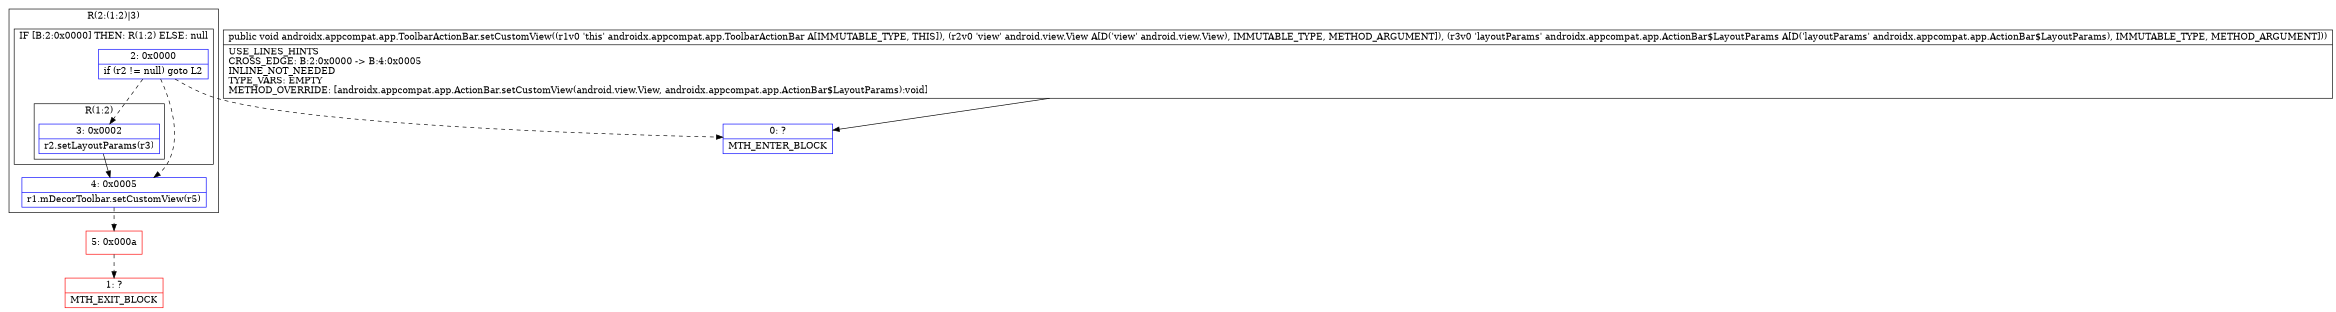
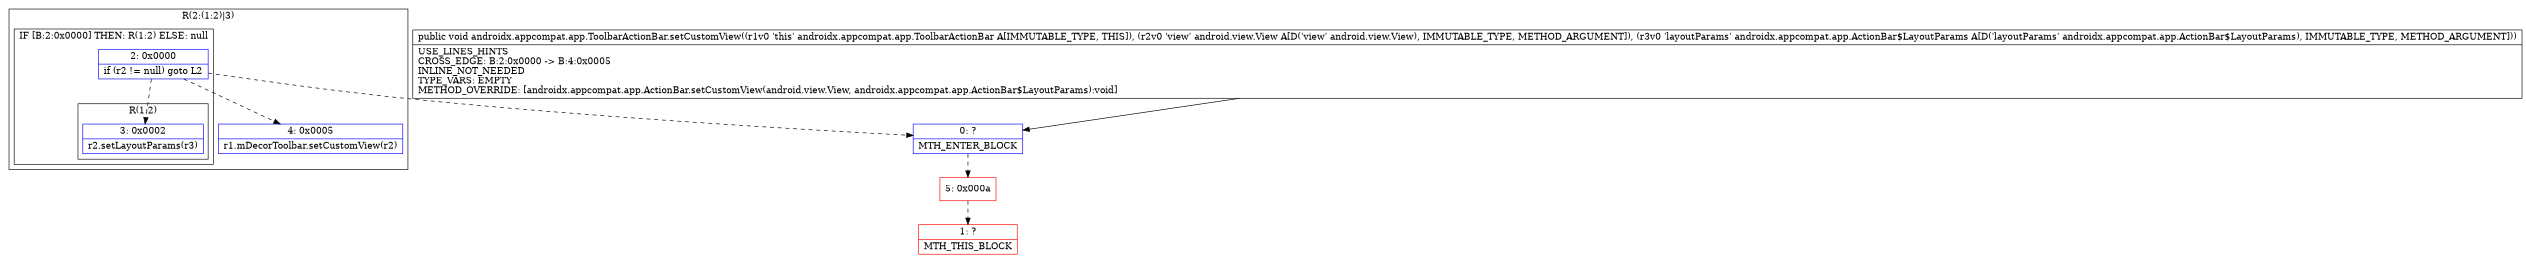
edge "3: 0x0002" -> "4: 0x0005": removed
node "4: 0x0005": text "r1.mDecorToolbar.setCustomView(r5)" -> "r1.mDecorToolbar.setCustomView(r2)"
edge "4: 0x0005" -> "5: 0x000a": now "0: ?" -> "5: 0x000a"
node "1: ?": text "MTH_EXIT_BLOCK" -> "MTH_THIS_BLOCK"
